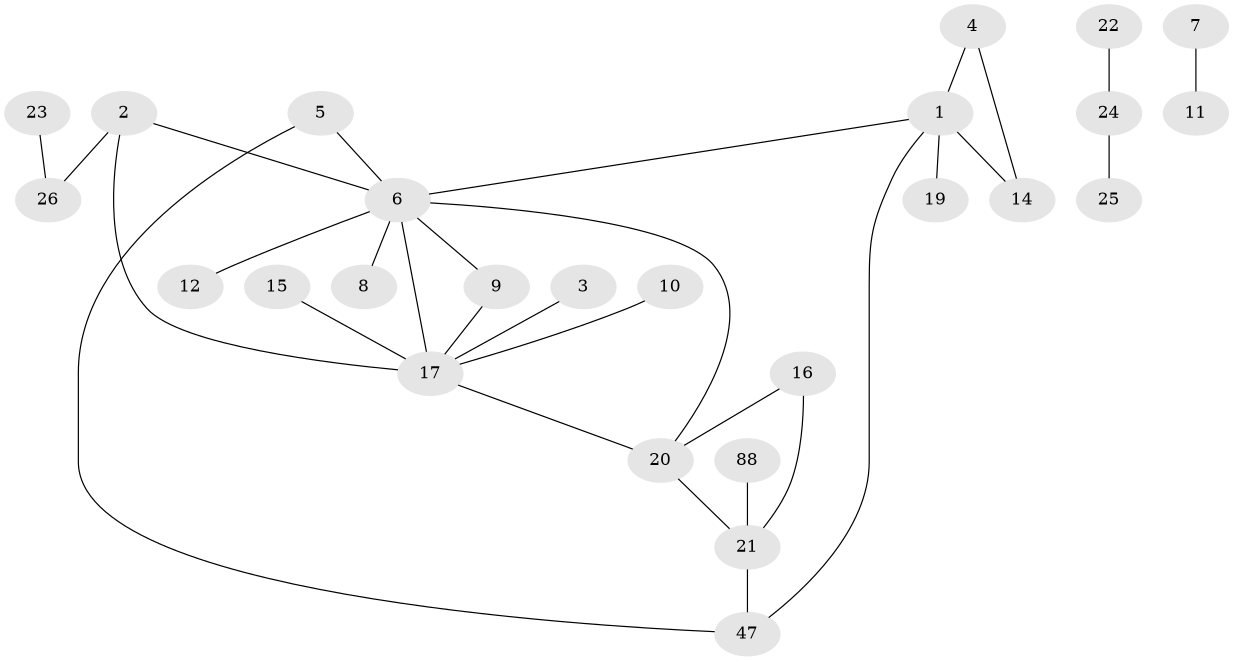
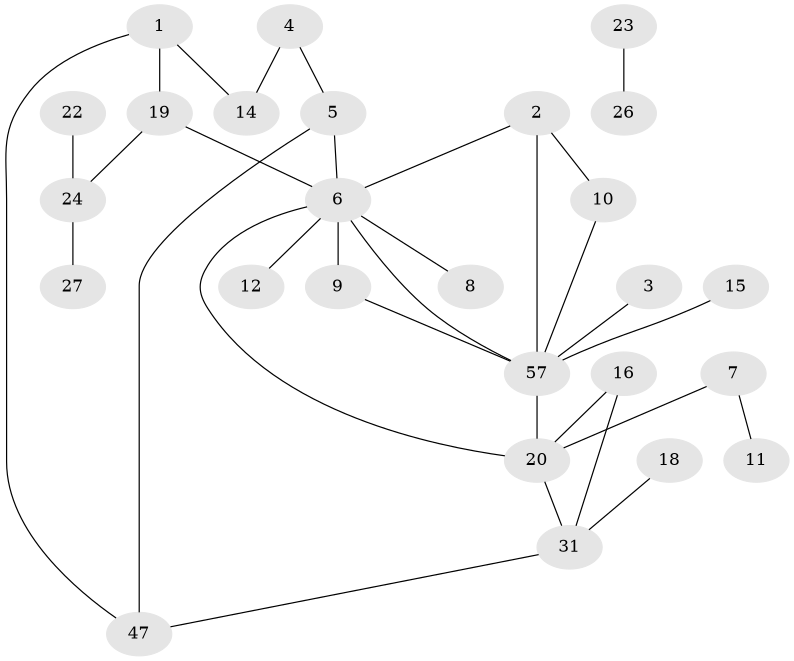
edge "4" -- "1": now "4" -- "5"
edge "2" -- "26": now "2" -- "10"
edge "19" -- "24": added
edge "1" -- "6": now "19" -- "6"
node "25": label "25" -> "27"
node "17": label "17" -> "57"
edge "7" -- "20": added
node "88": label "88" -> "18"
node "21": label "21" -> "31"
